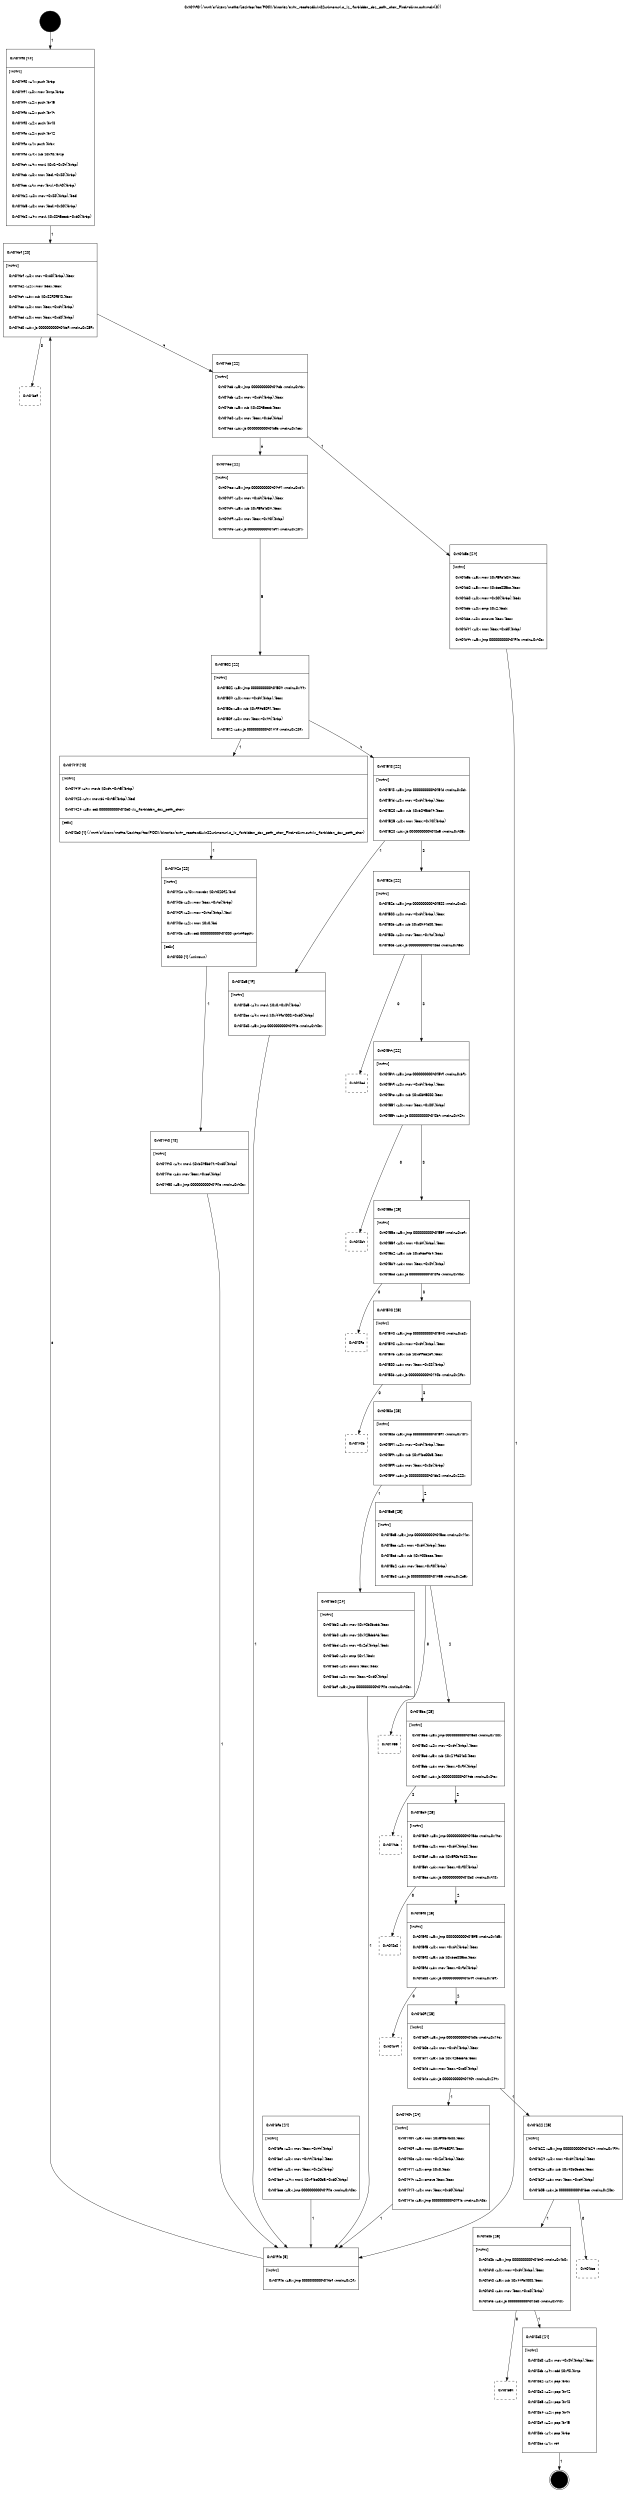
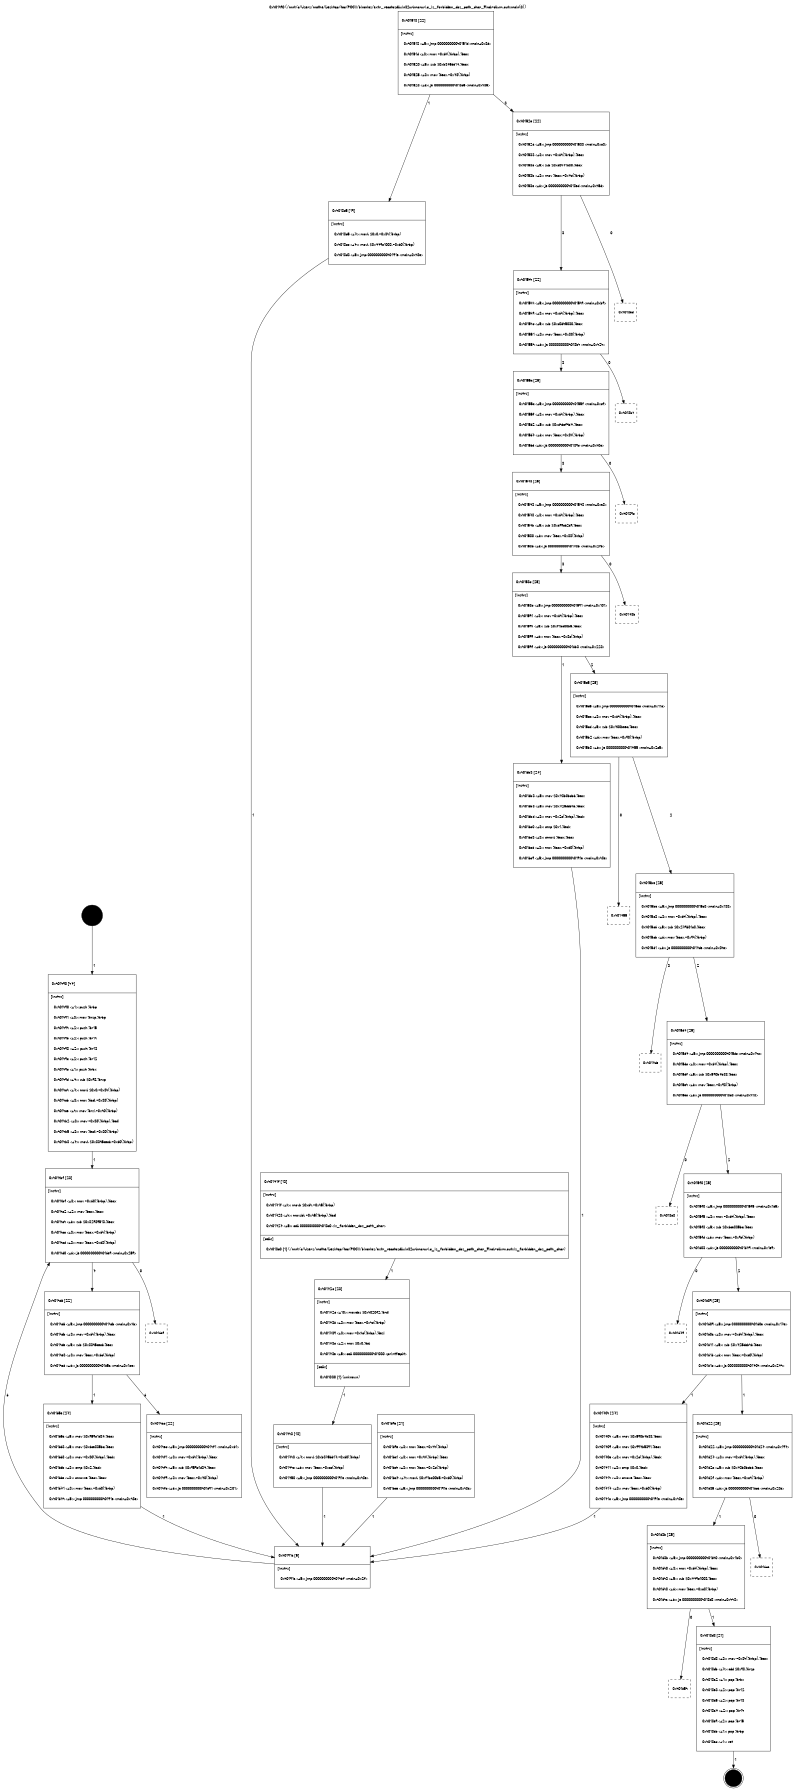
node "0x401502 [22]": removed
